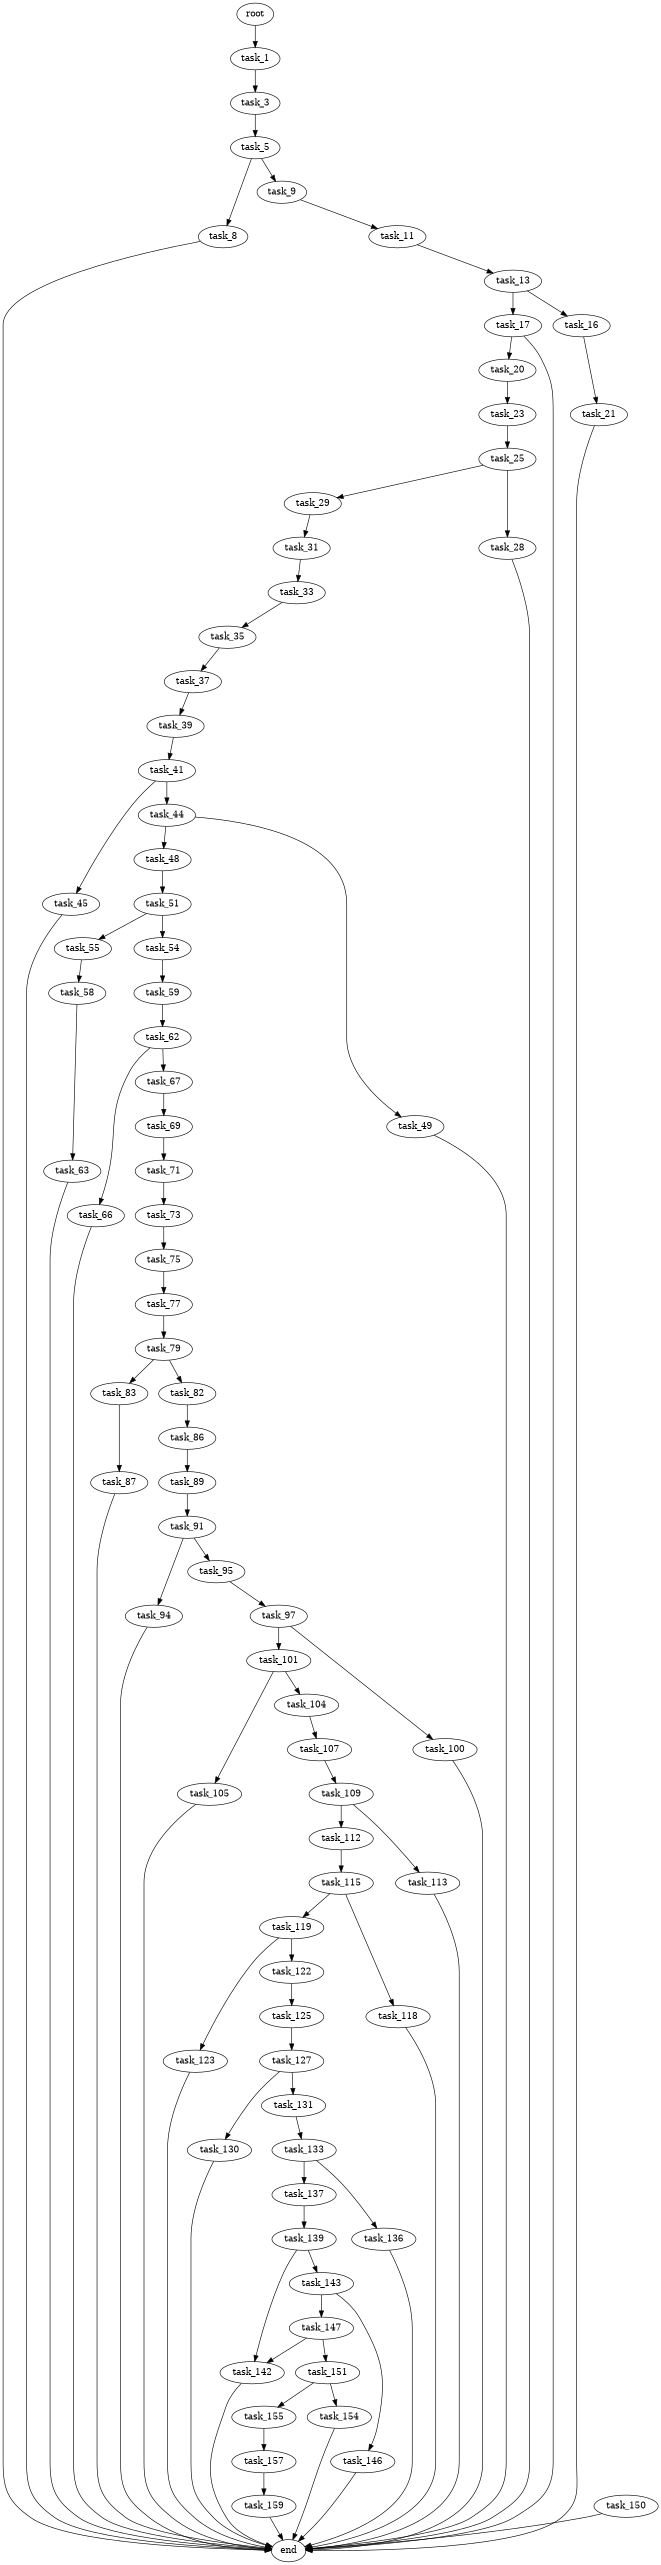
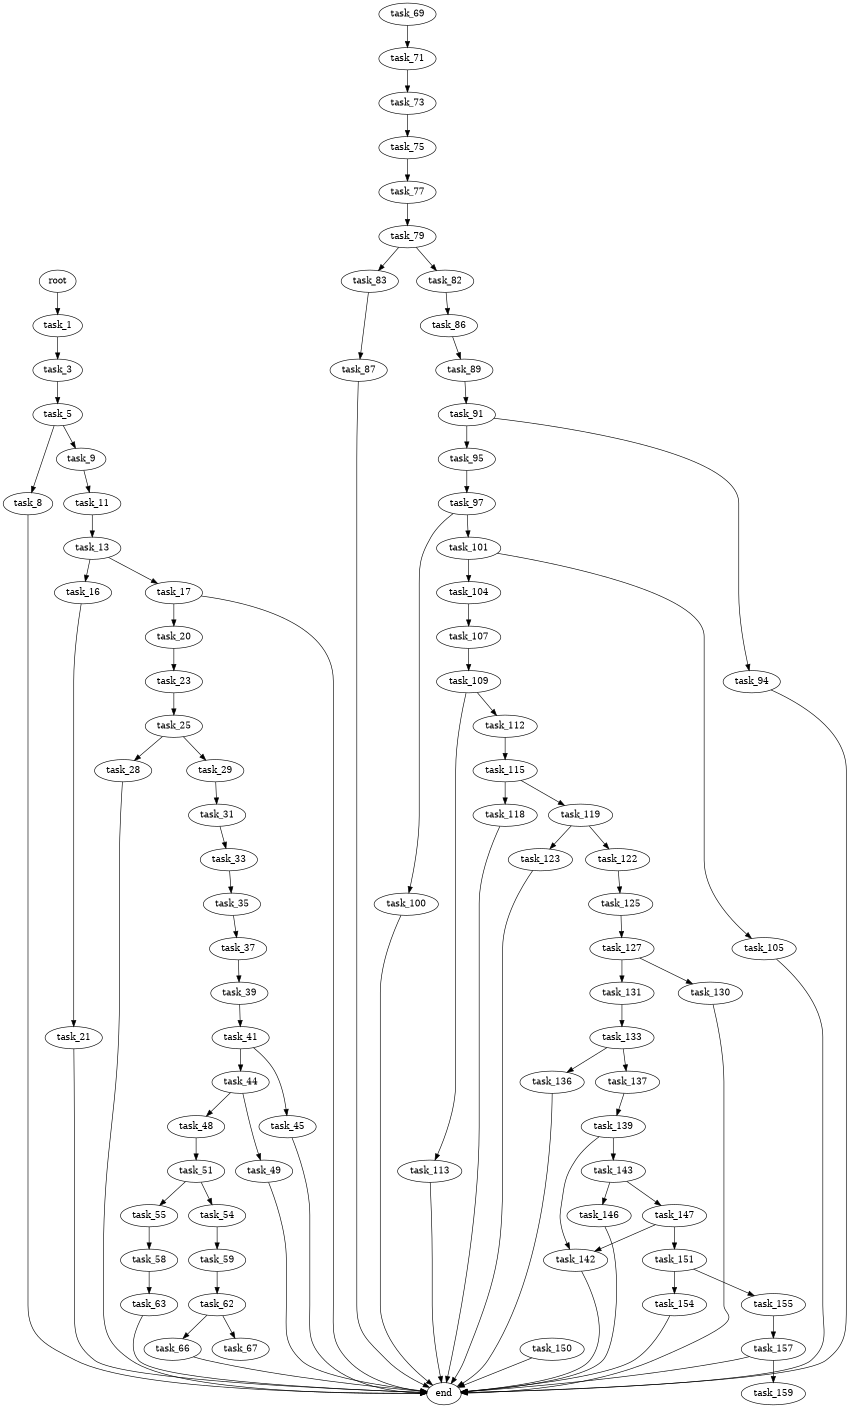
edge "task_67" -> "task_69": removed
edge "task_159" -> "end": now "task_157" -> "end"
